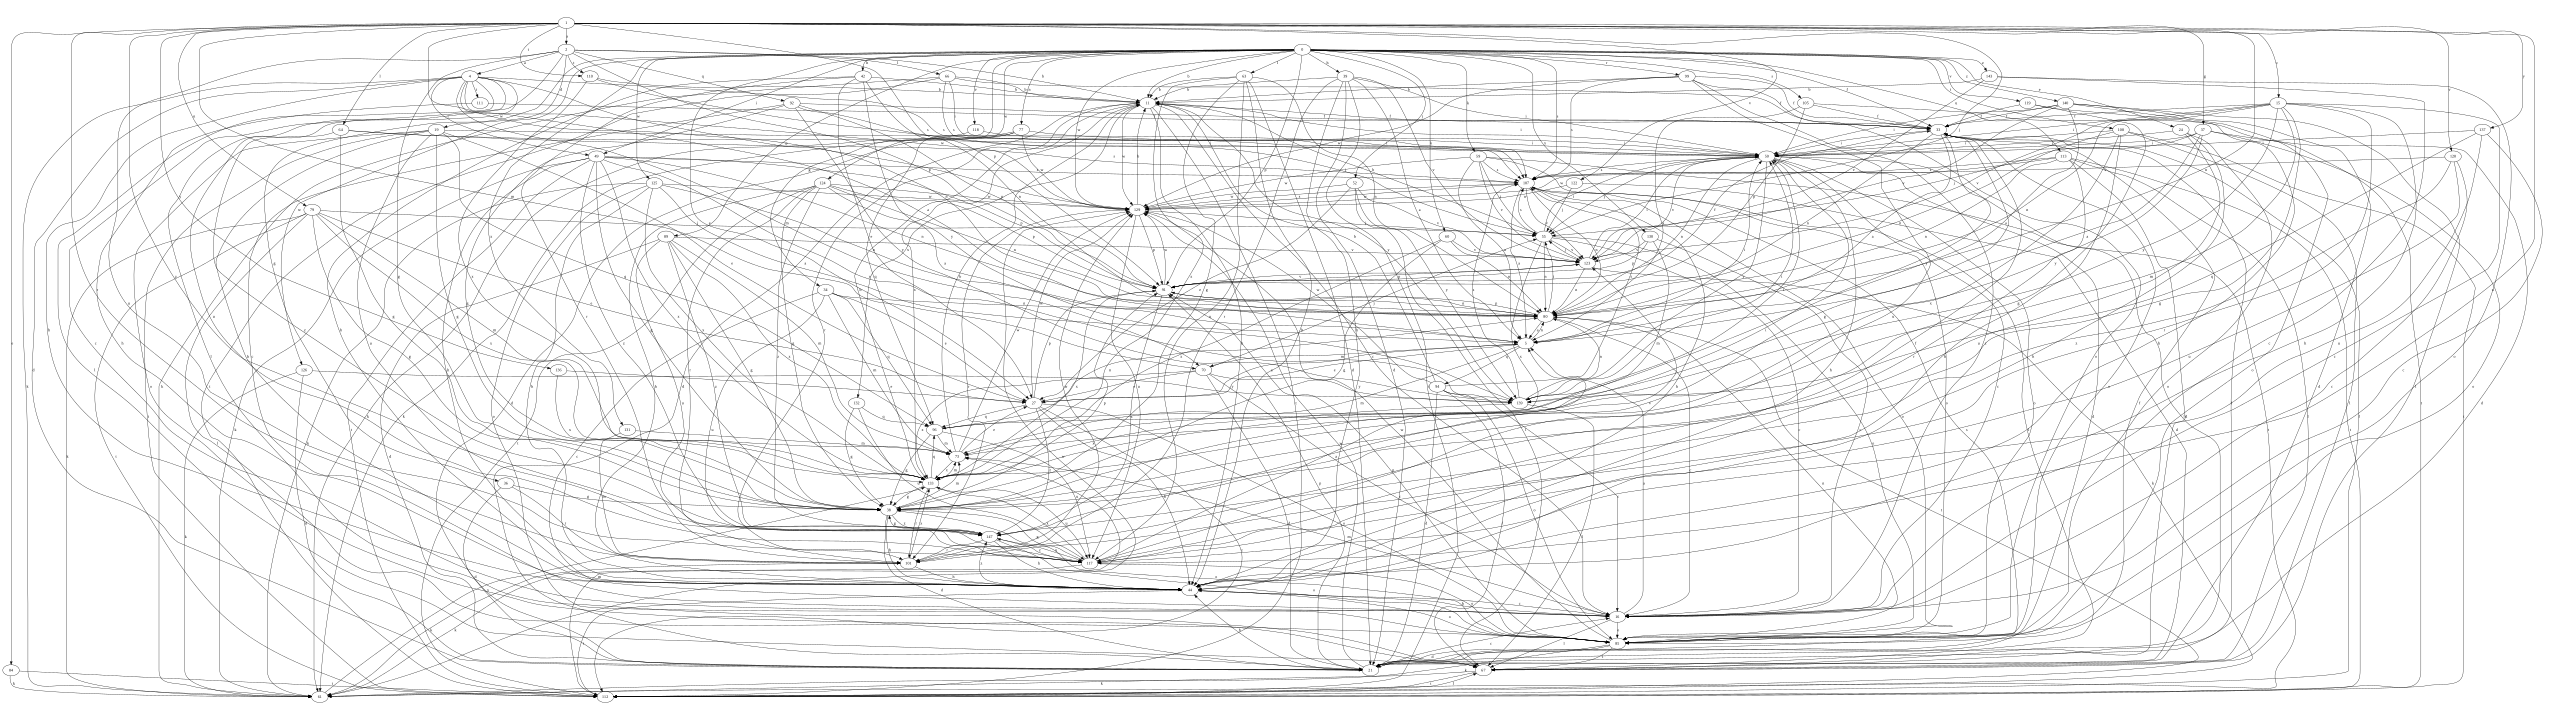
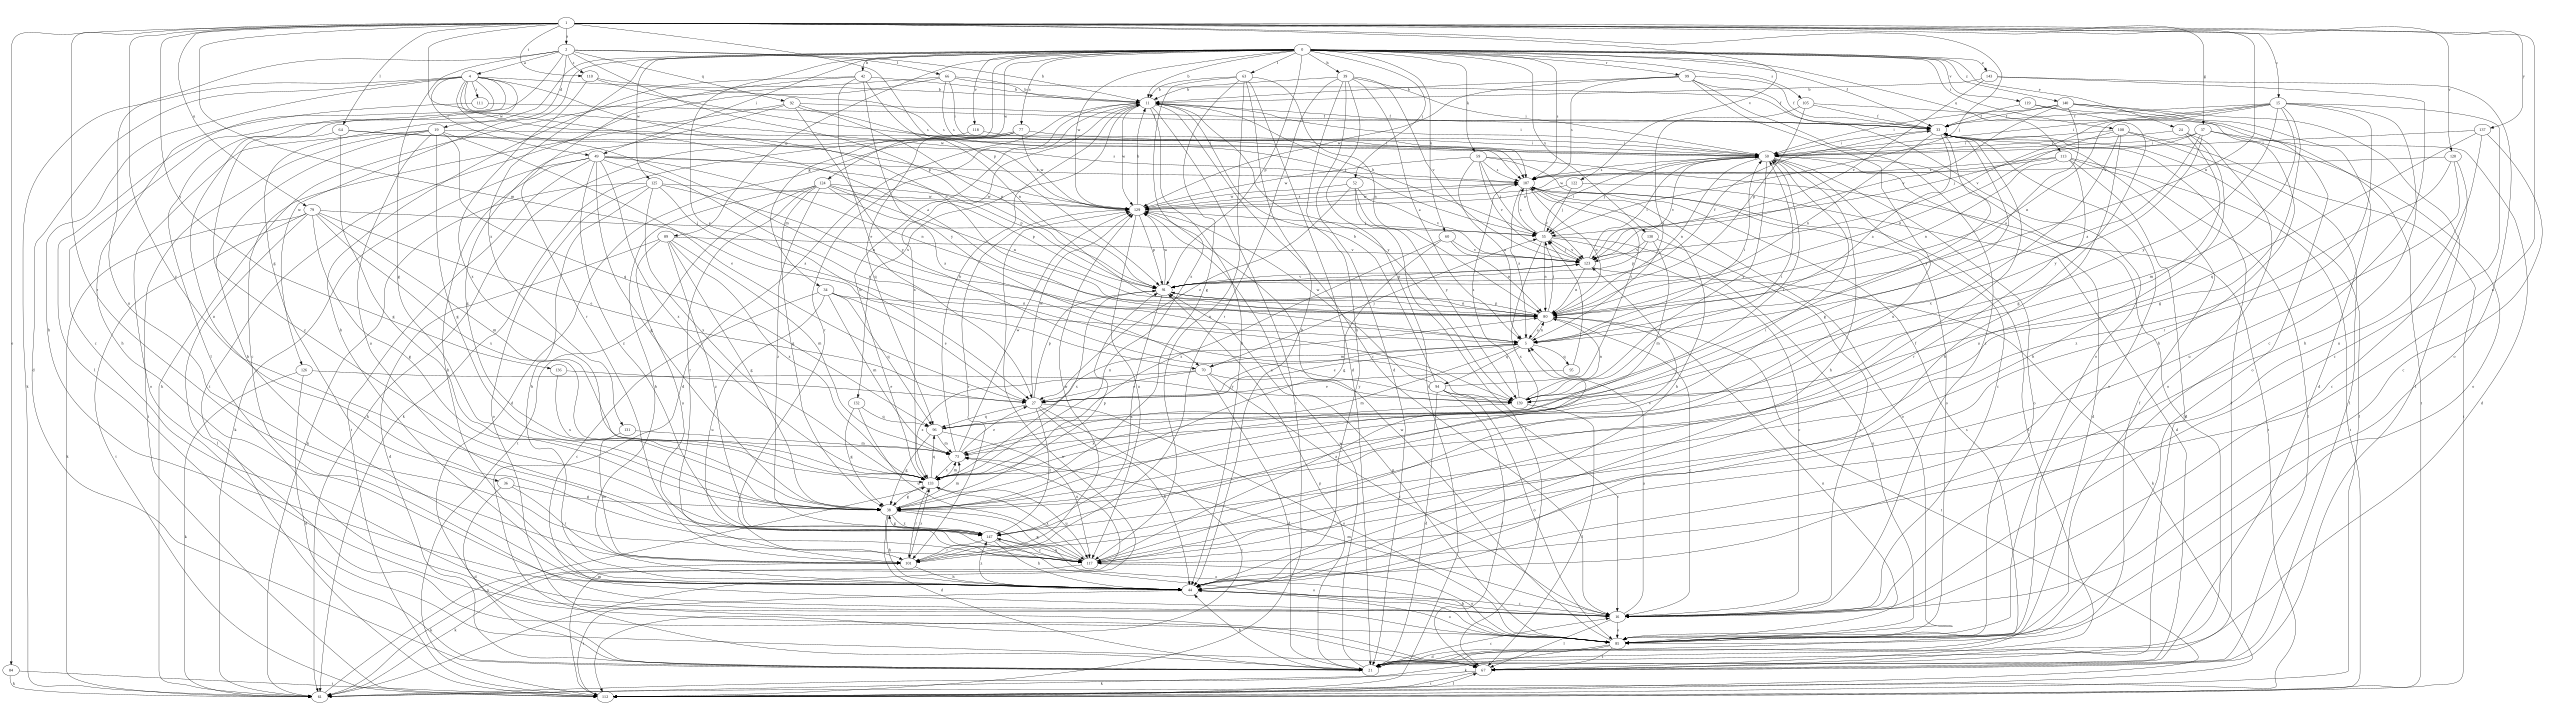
node "95": added
